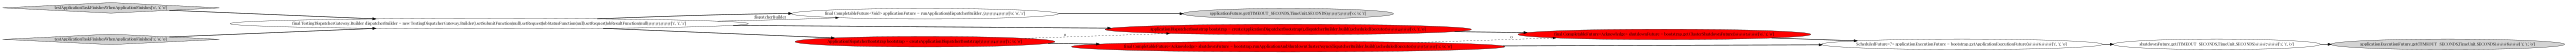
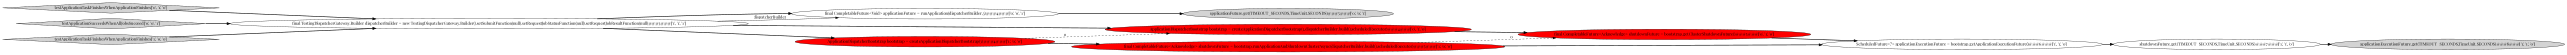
node "testApplicationSucceedsWhenAllJobsSucceed['0', '0', '1']": added
